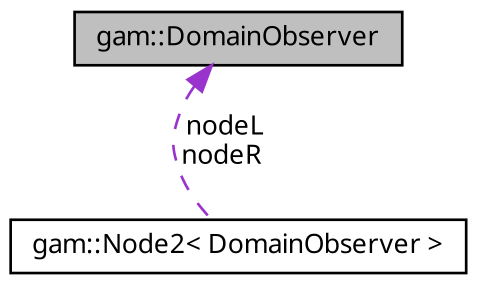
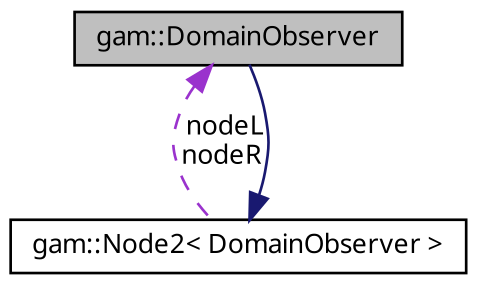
edge "gam::DomainObserver" -> "gam::Node2< DomainObserver >": added
